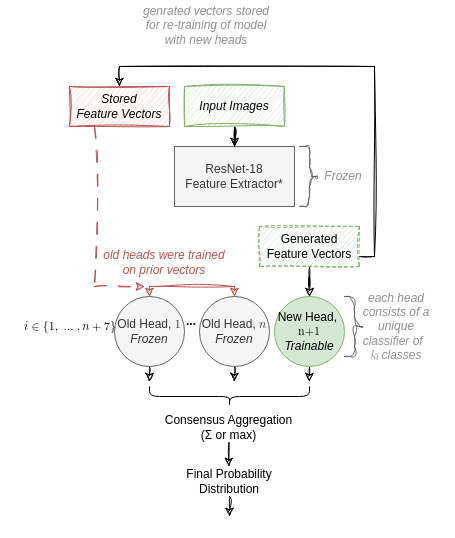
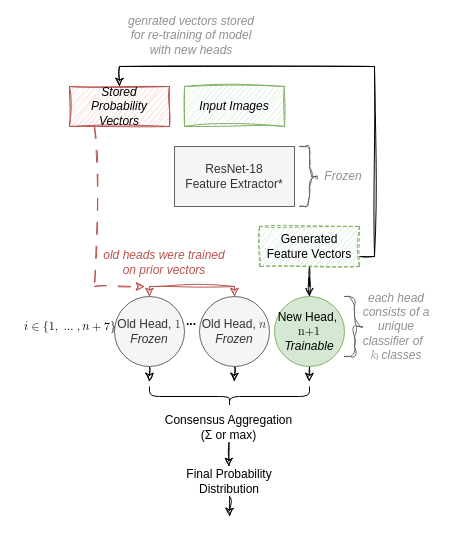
node "genrated vectors stored for re-training of model with new heads": moved (207, 26) -> (192, 36)
node "Stored Feature Vectors": label "Stored Feature Vectors" -> "Stored Probability Vectors"
edge "Input Images" -> "ResNet-18 Feature Extractor*": removed
edge "Generated Feature Vectors" -> "New Head, n+1 Trainable": arrowhead classic -> open
